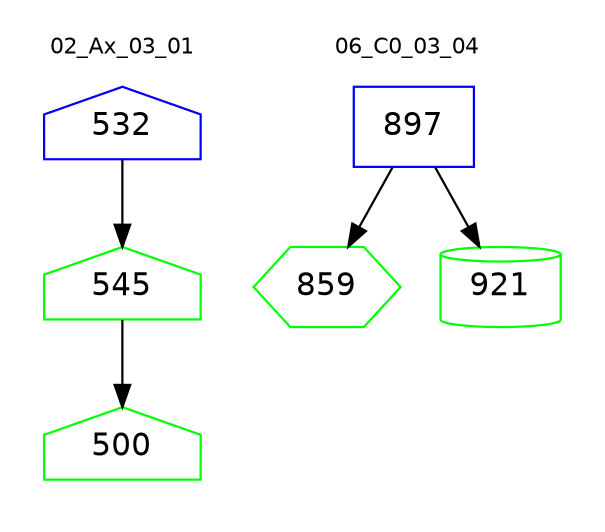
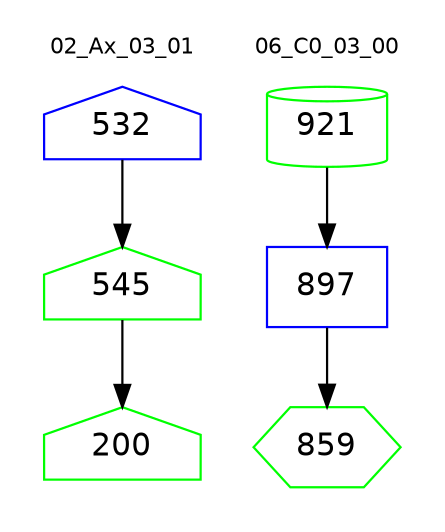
cluster "06_C0_03_04": label "06_C0_03_04" -> "06_C0_03_00"
edge "897" -> "921": reversed
node "500": label "500" -> "200"
